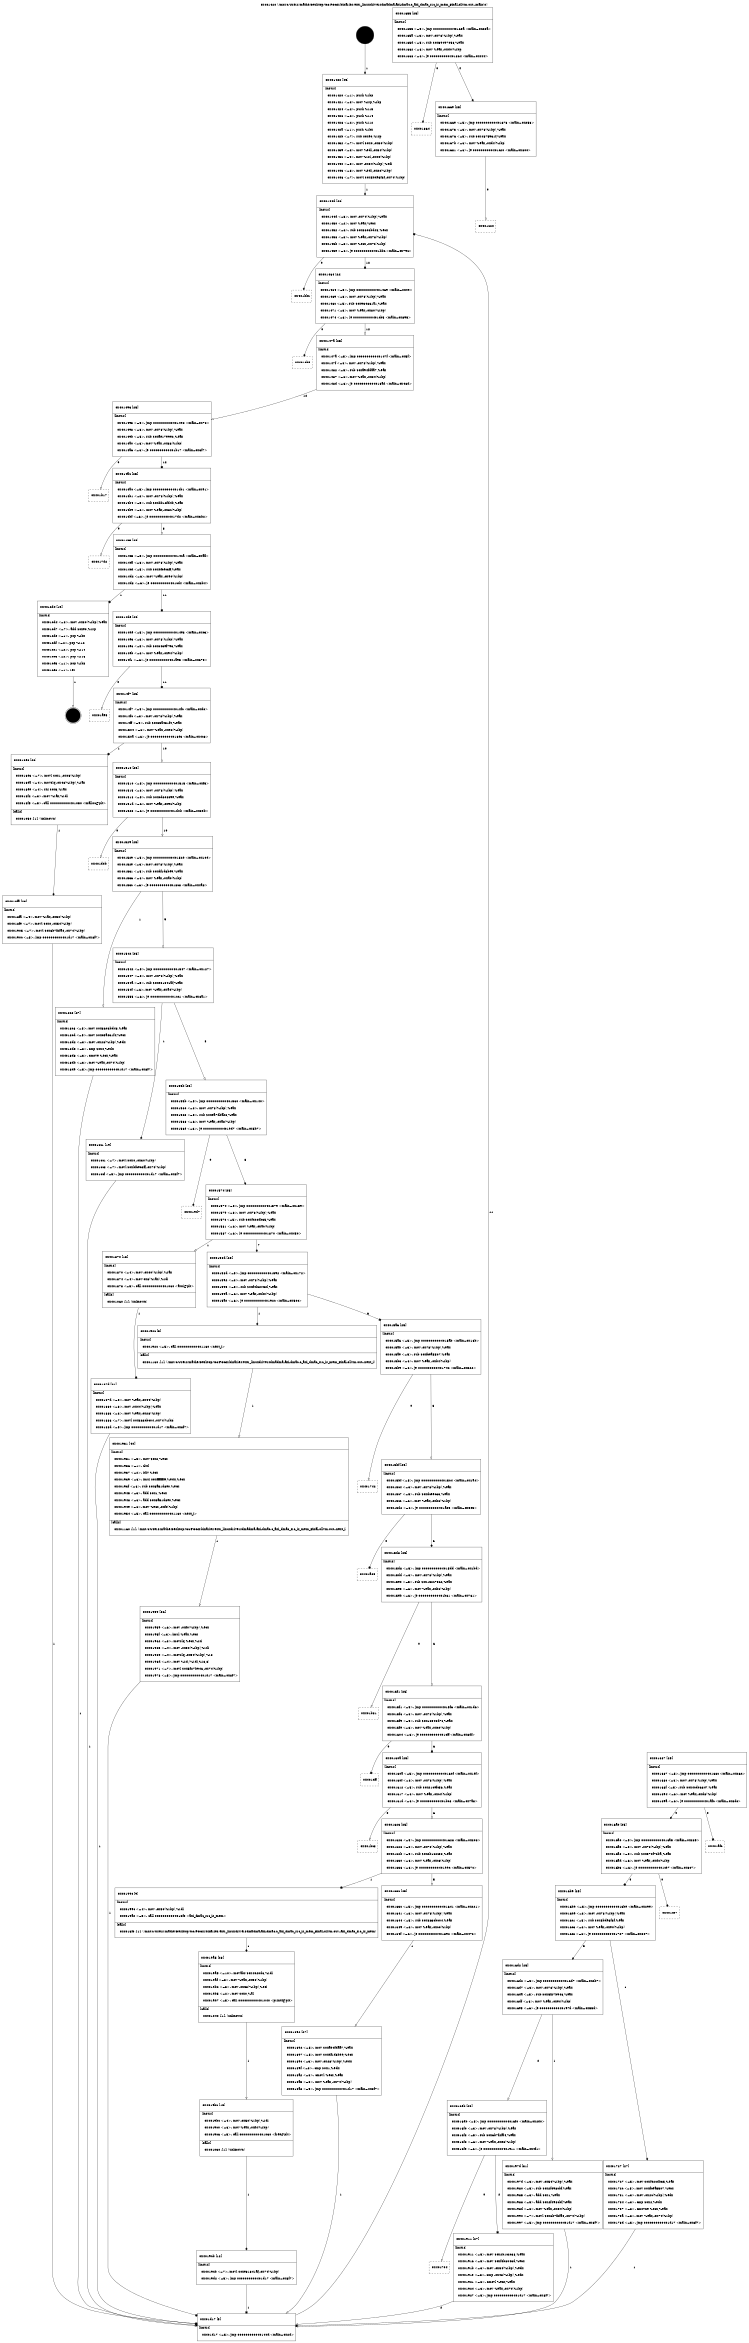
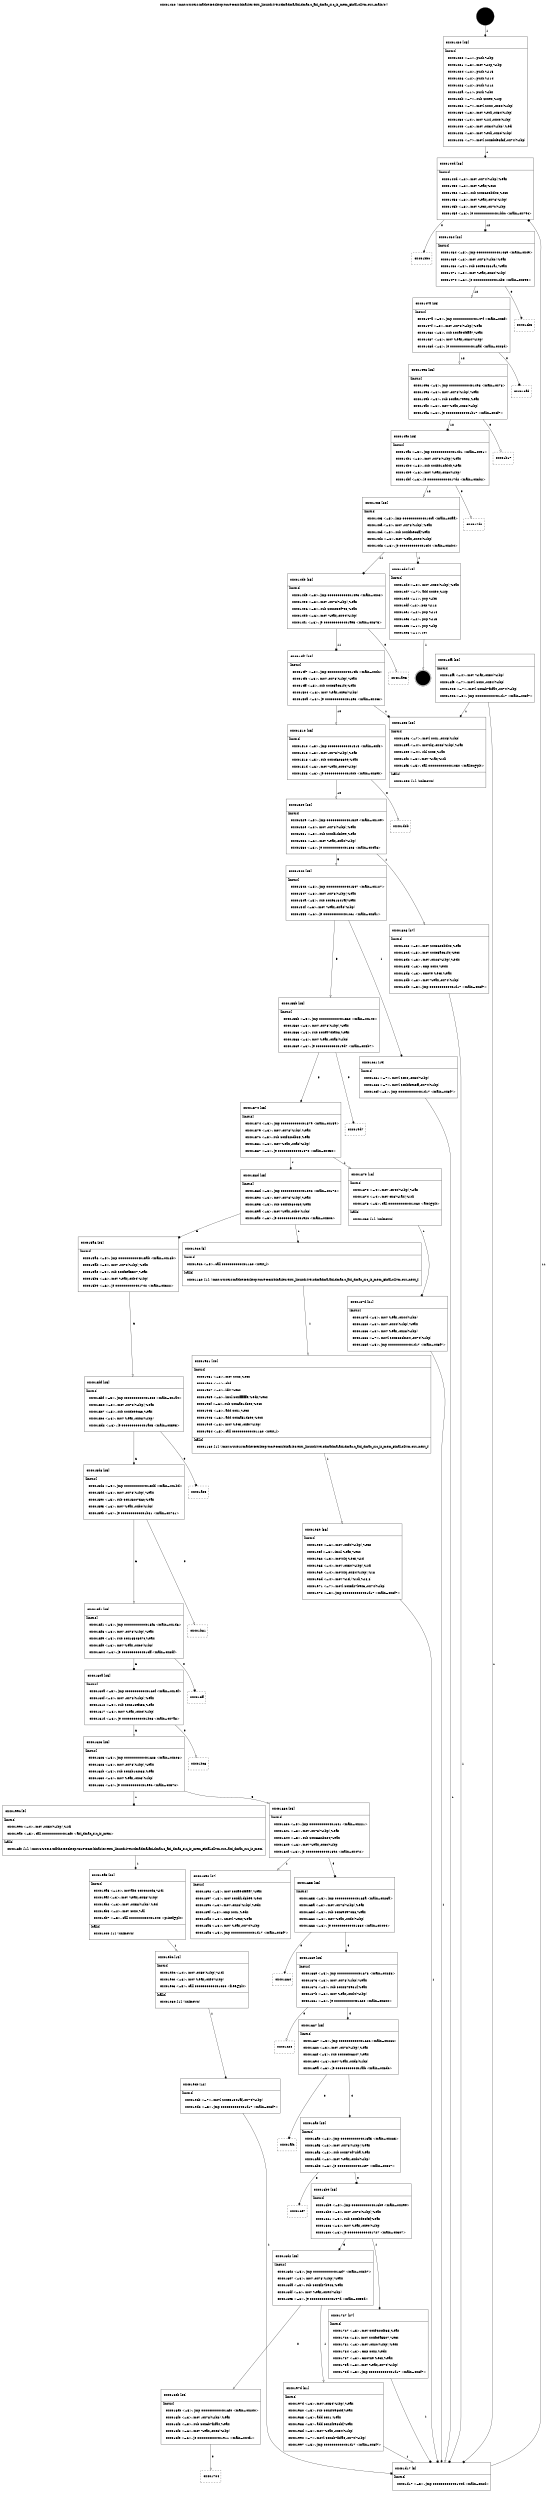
node "0x4018ad": added
edge "0x4014ac [25]" -> "0x4014c5 [25]": label " 8" -> " 12"
edge "0x4018e3 [23]" -> "0x4018fa [23]": reversed
node "0x401742": removed
edge "0x40163c [25]" -> "0x401655 [25]": added, label "4"
edge "0x40166e [25]" -> "0x401687 [25]": added, label "4"
edge "0x401892 [27]" -> "0x401d17 [5]": removed, label "1"
node "0x401911 [27]": removed
